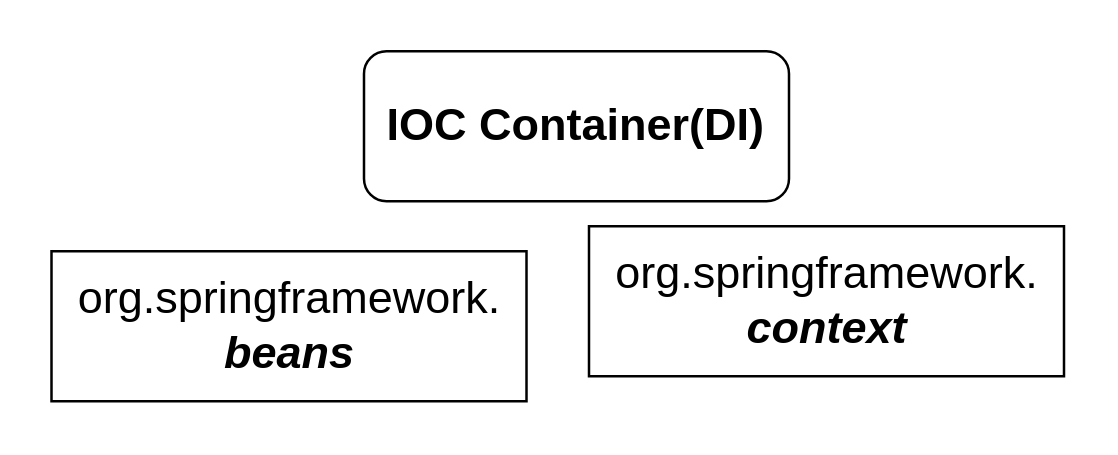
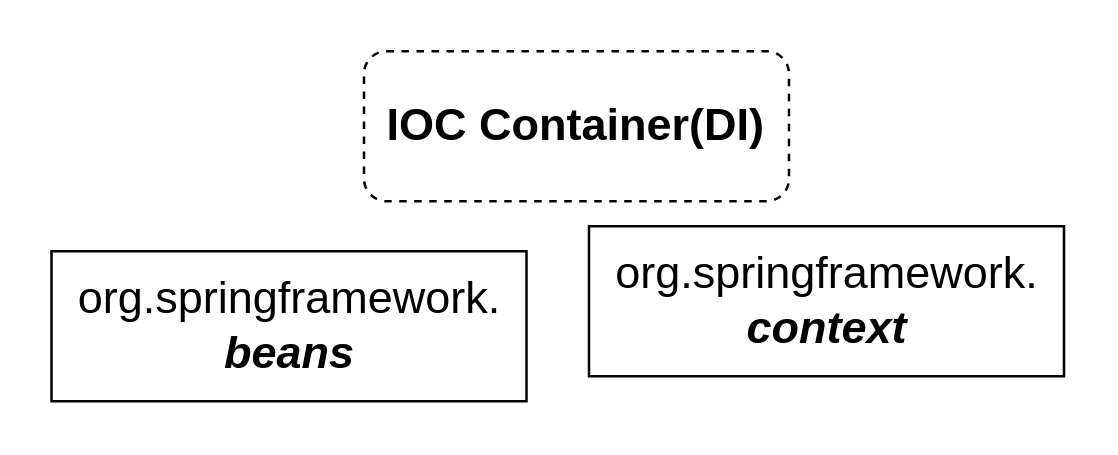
node "IOC Container(DI)": style solid -> dashed
